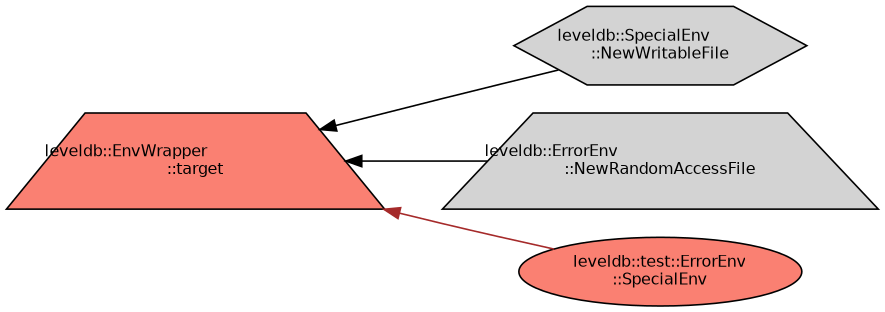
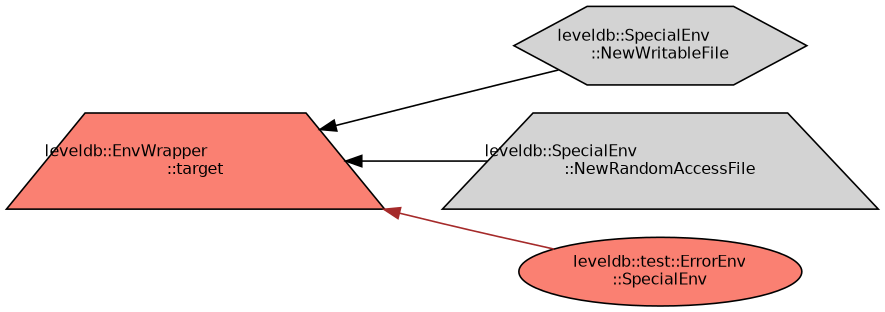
node "leveldb::ErrorEnv ::NewRandomAccessFile": label "leveldb::ErrorEnv ::NewRandomAccessFile" -> "leveldb::SpecialEnv ::NewRandomAccessFile"
